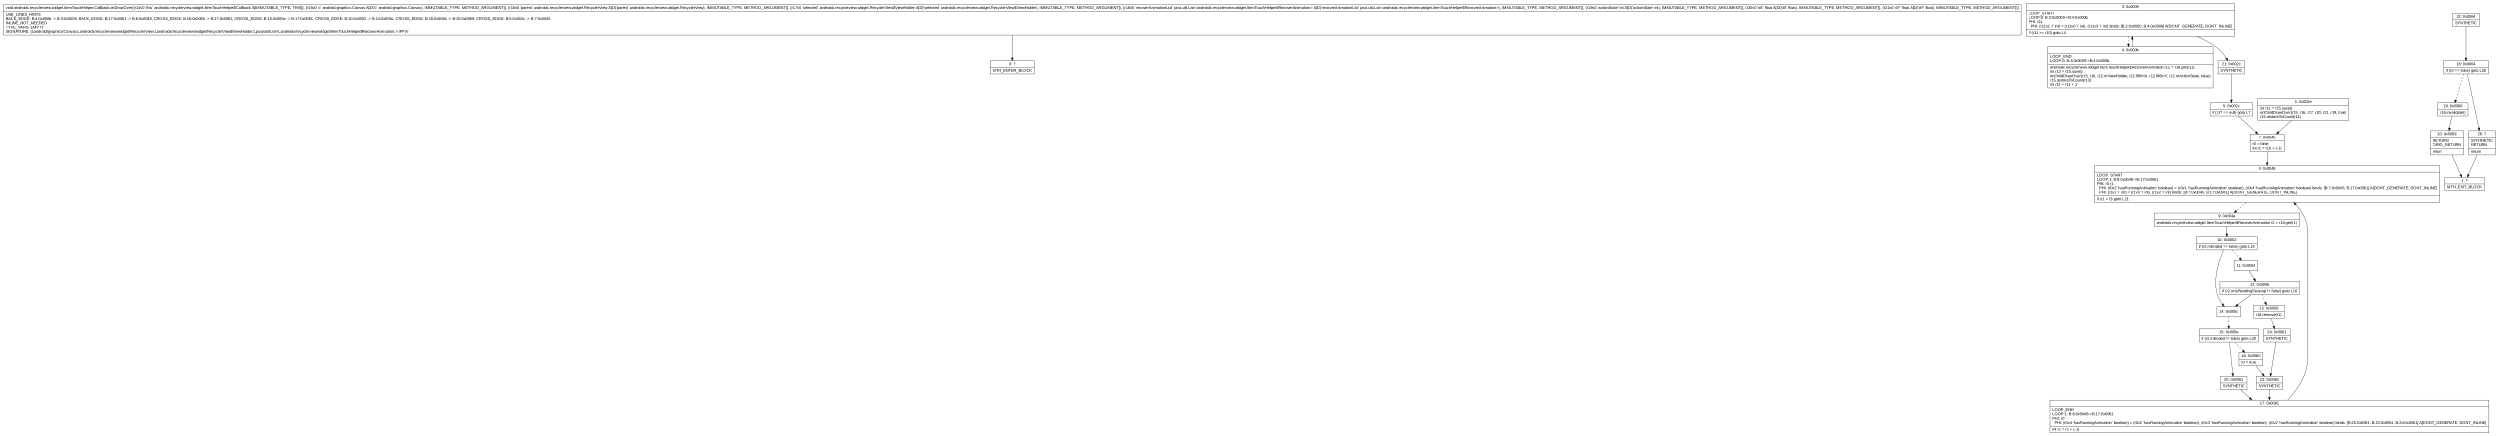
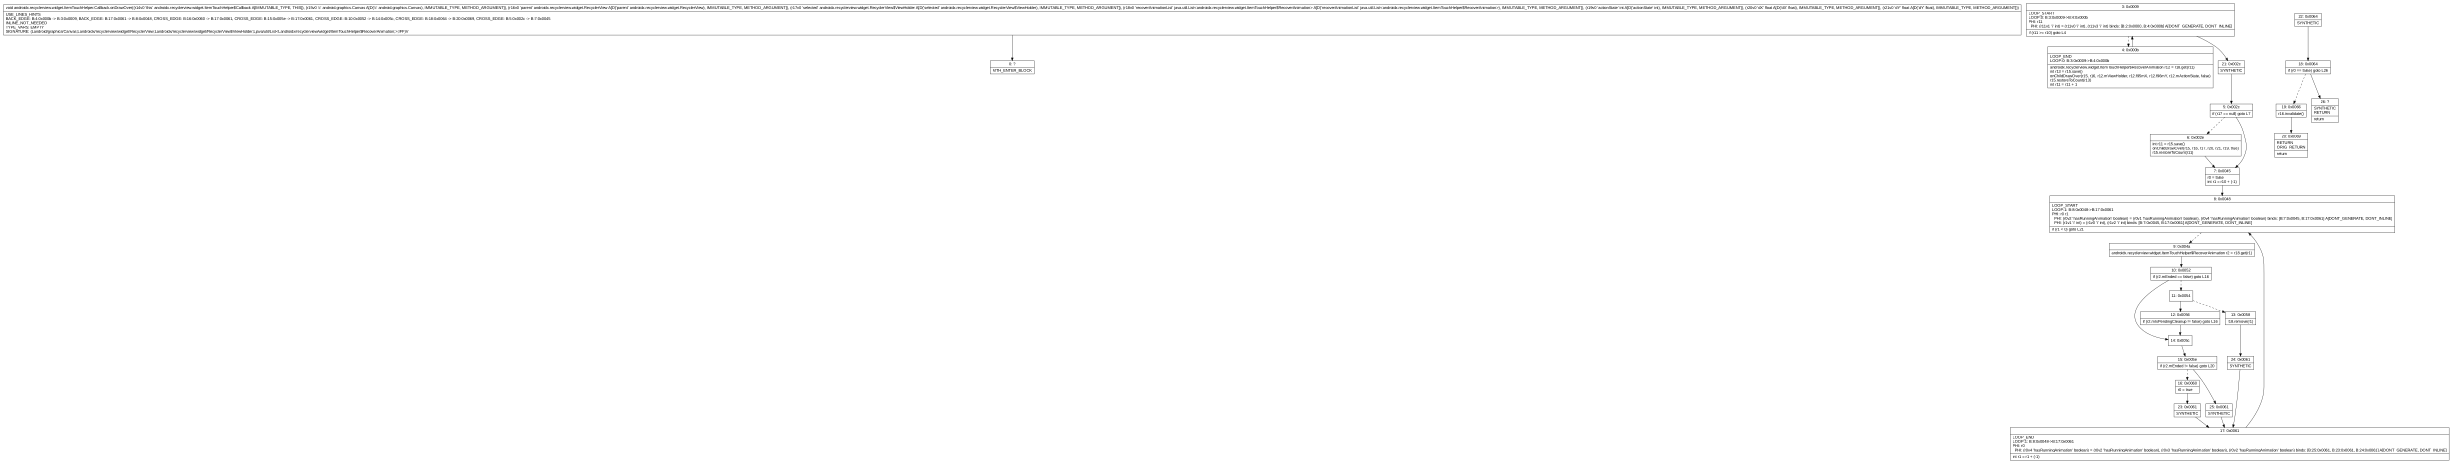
edge "5: 0x002c" -> "6: 0x002e": added
node "1: ?": removed
edge "12: 0x0056" -> "13: 0x0058": now "11: 0x0054" -> "13: 0x0058"
edge "14: 0x005c" -> "15: 0x005e": style dashed -> solid
edge "24: 0x0061" -> "23: 0x0061": now "24: 0x0061" -> "17: 0x0061"
